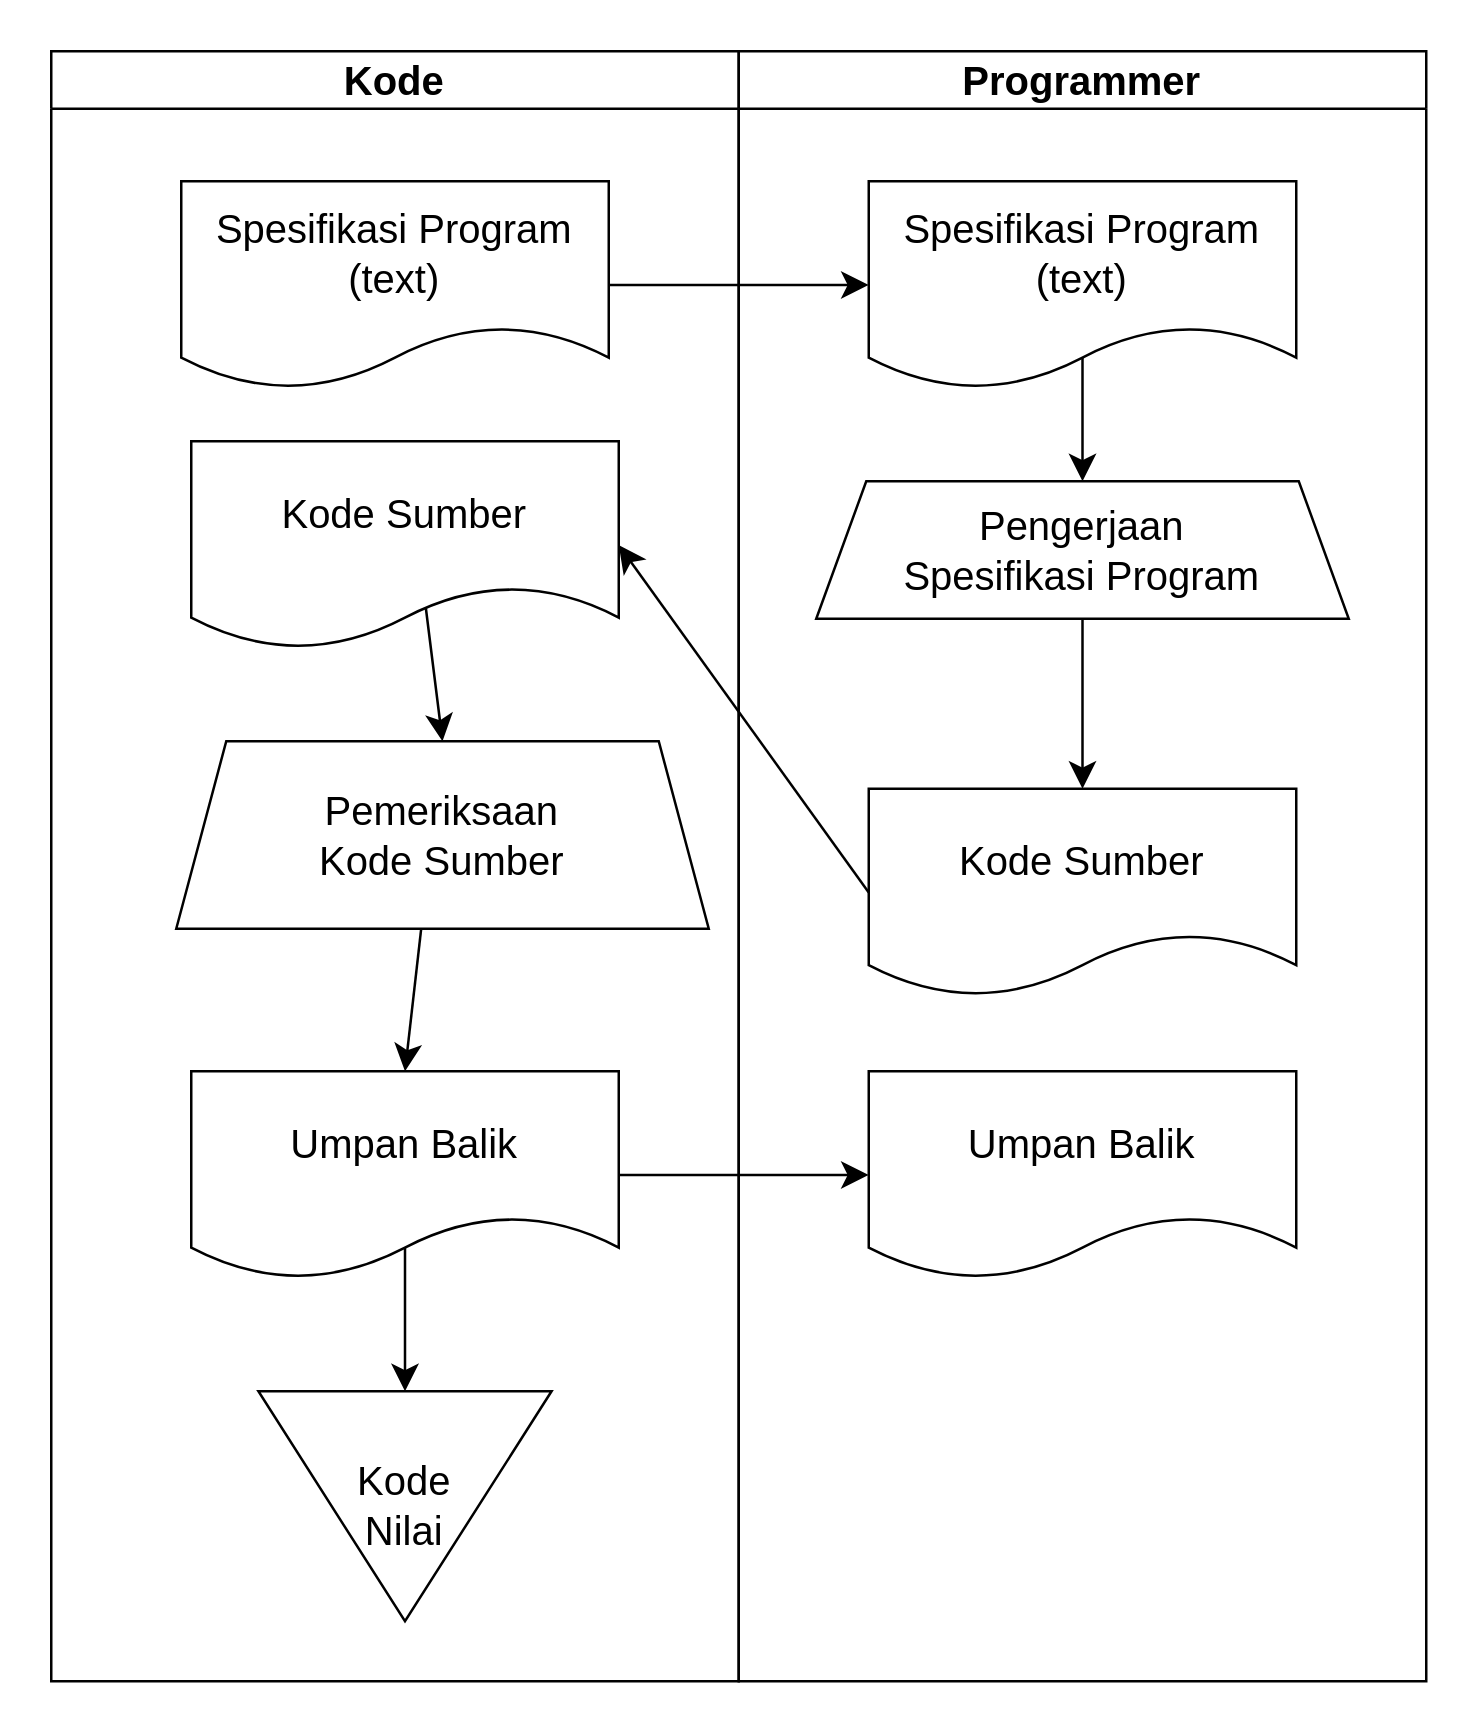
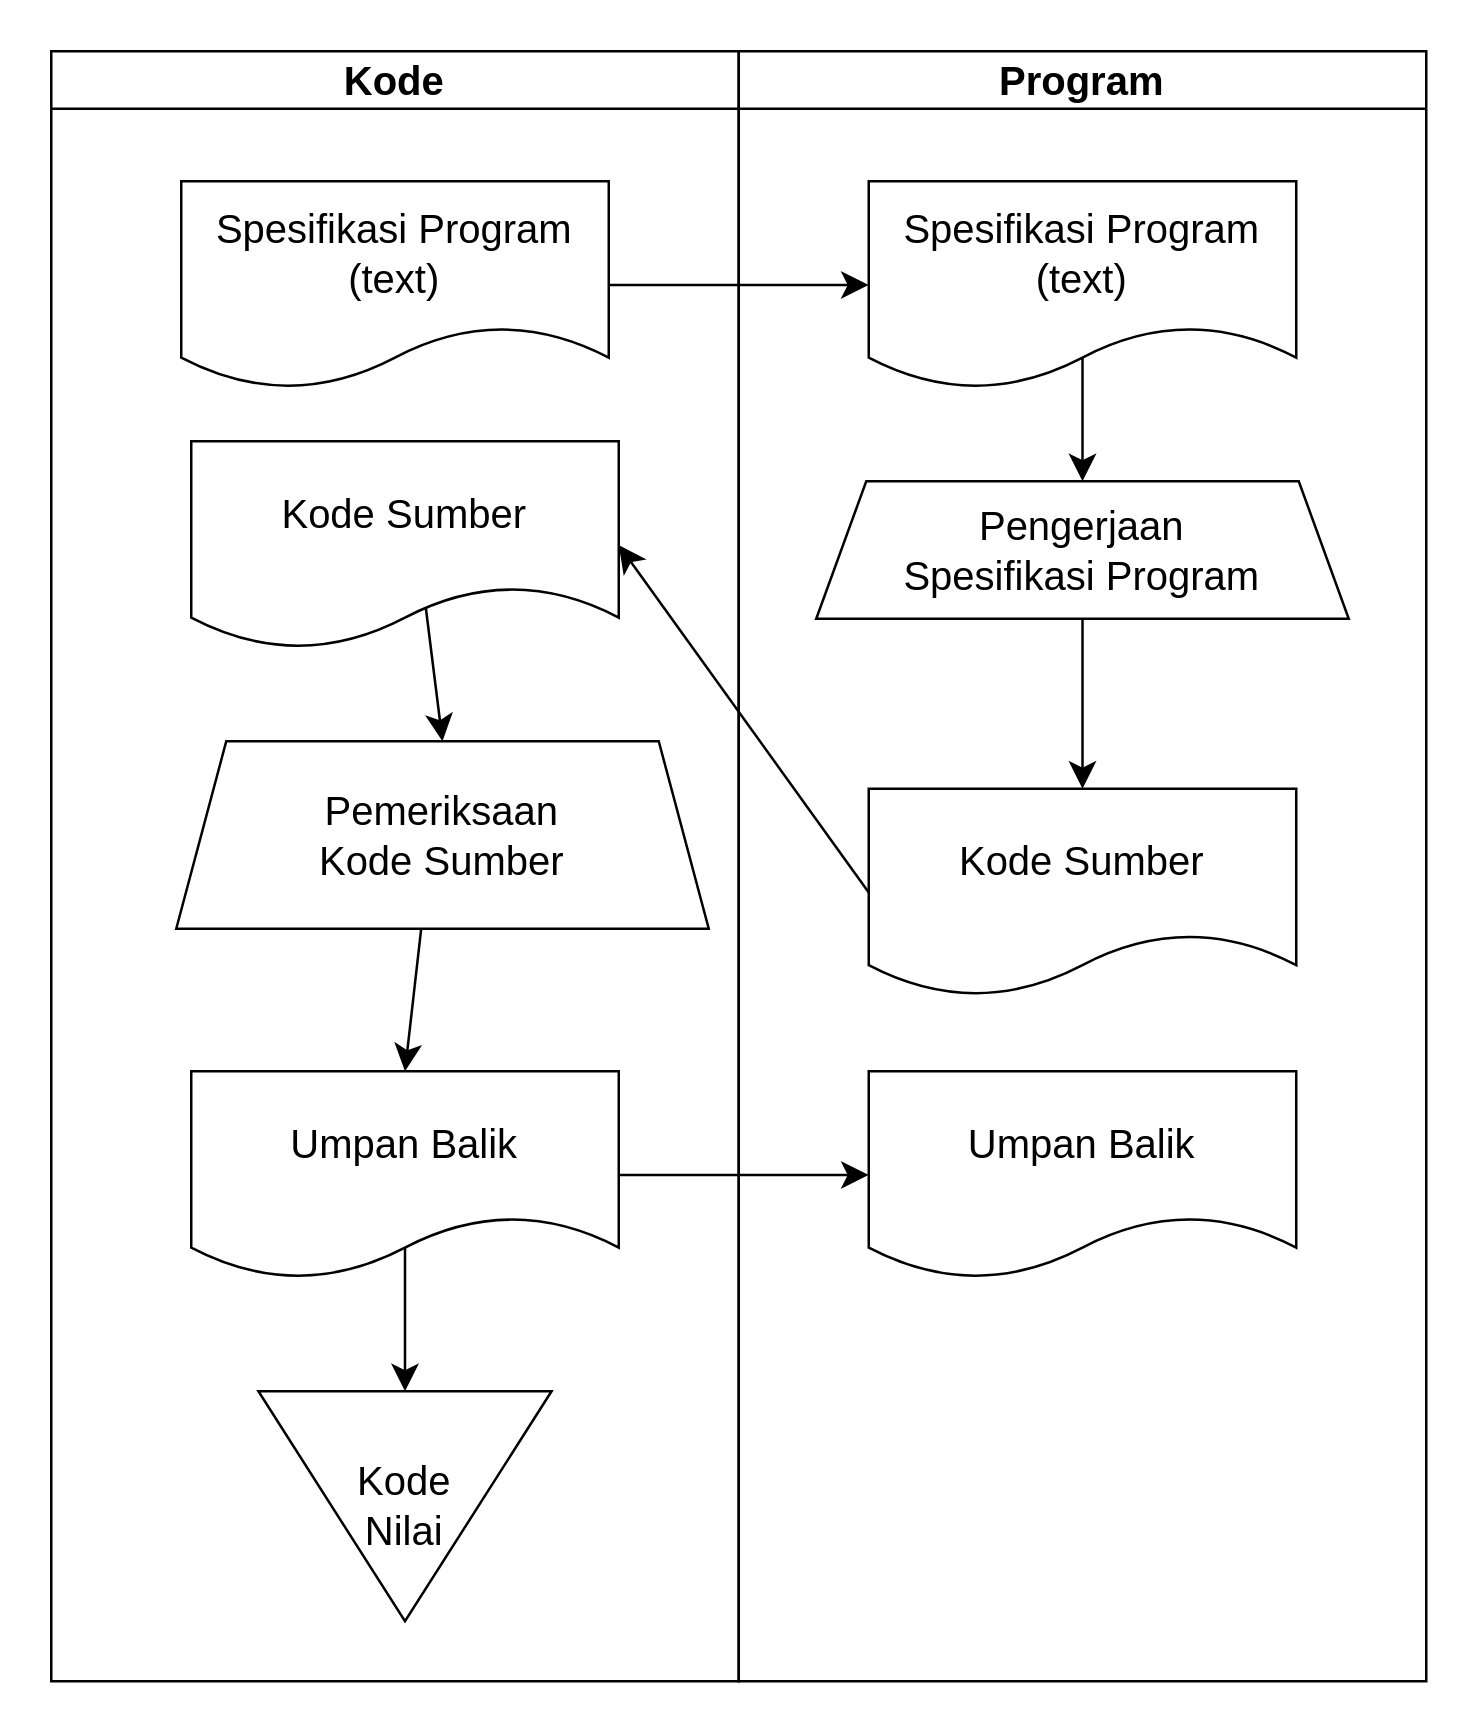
node "Programmer": label "Programmer" -> "Program"
